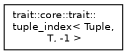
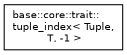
node "trait::core::trait:: tuple_index< Tuple, T, -1 >": label "trait::core::trait:: tuple_index< Tuple, T, -1 >" -> "base::core::trait:: tuple_index< Tuple, T, -1 >"
